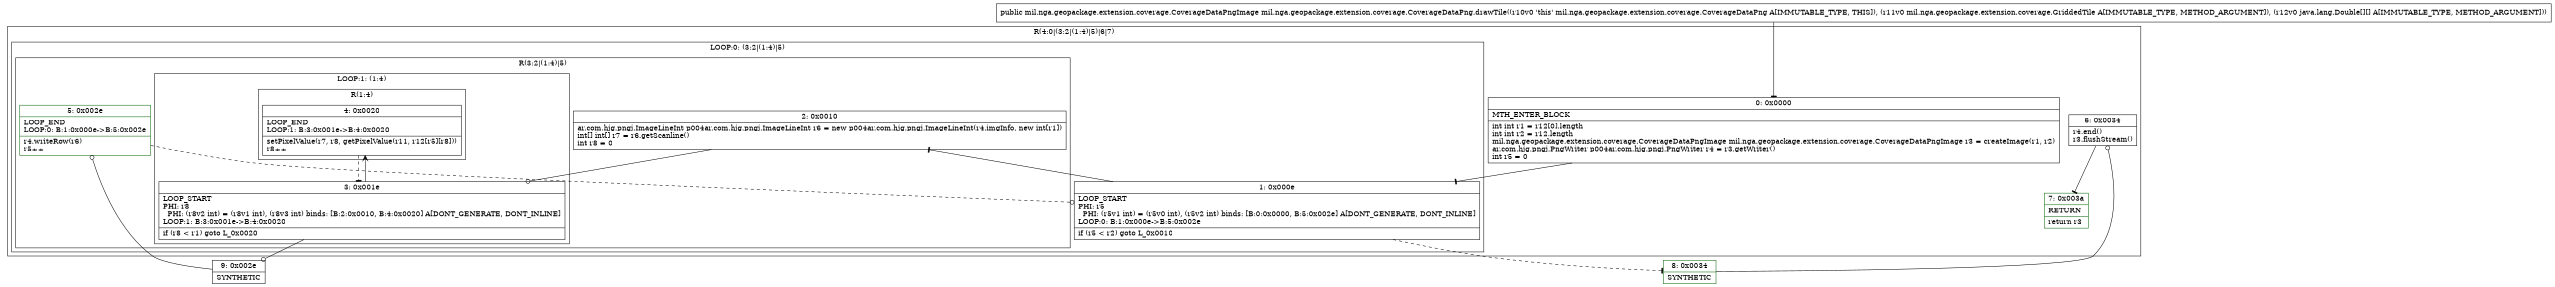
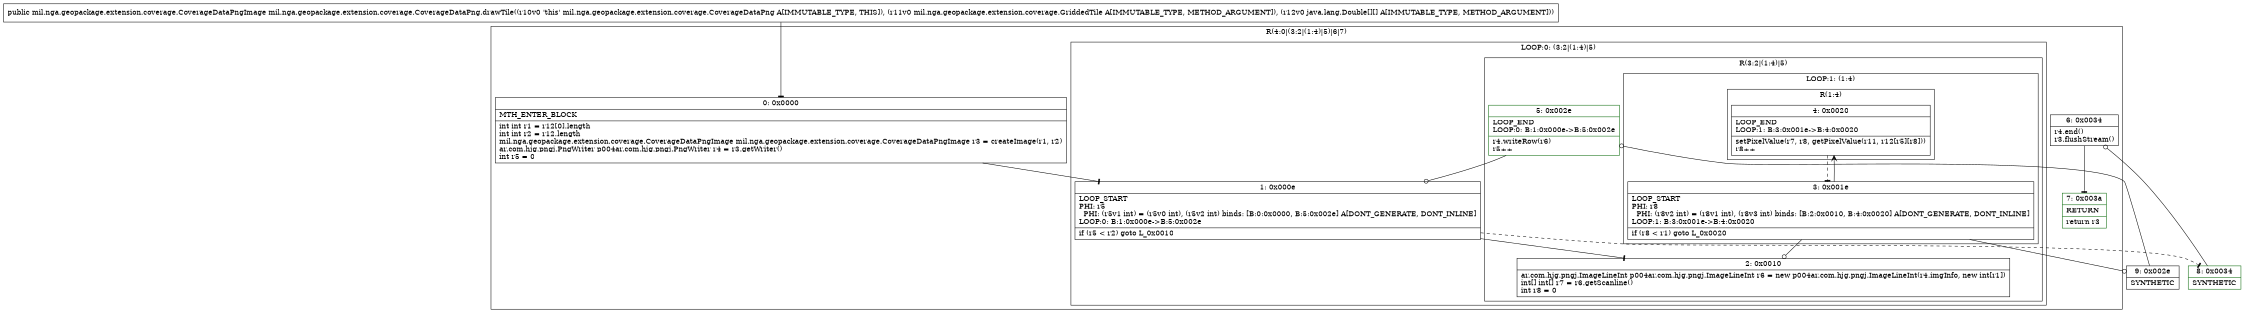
edge "2: 0x0010" -> "3: 0x001e": reversed
edge "5: 0x002e" -> "1: 0x000e": style dashed -> solid
